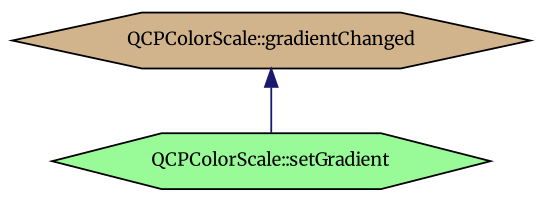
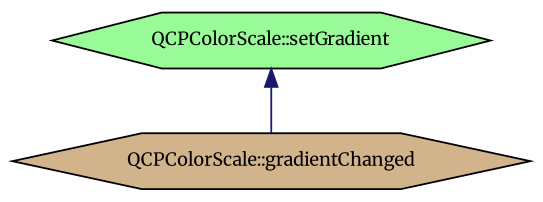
edge "QCPColorScale::setGradient" -> "QCPColorScale::gradientChanged": reversed
